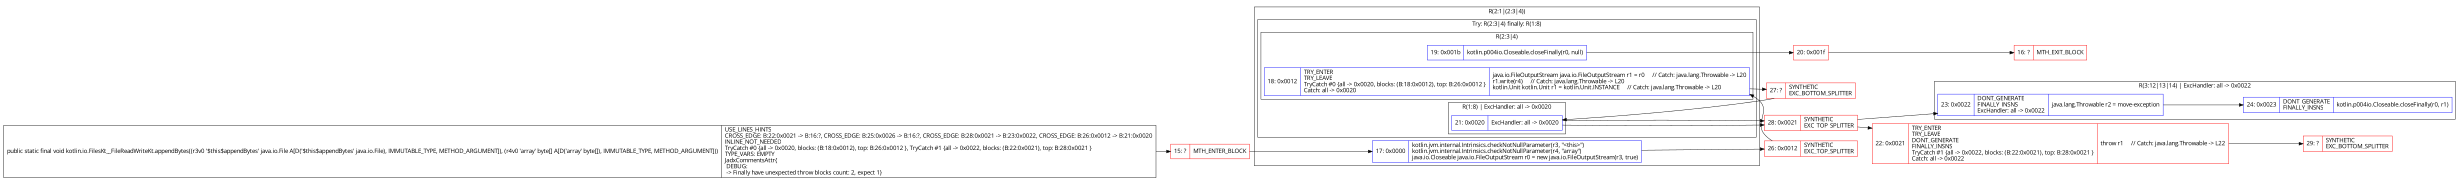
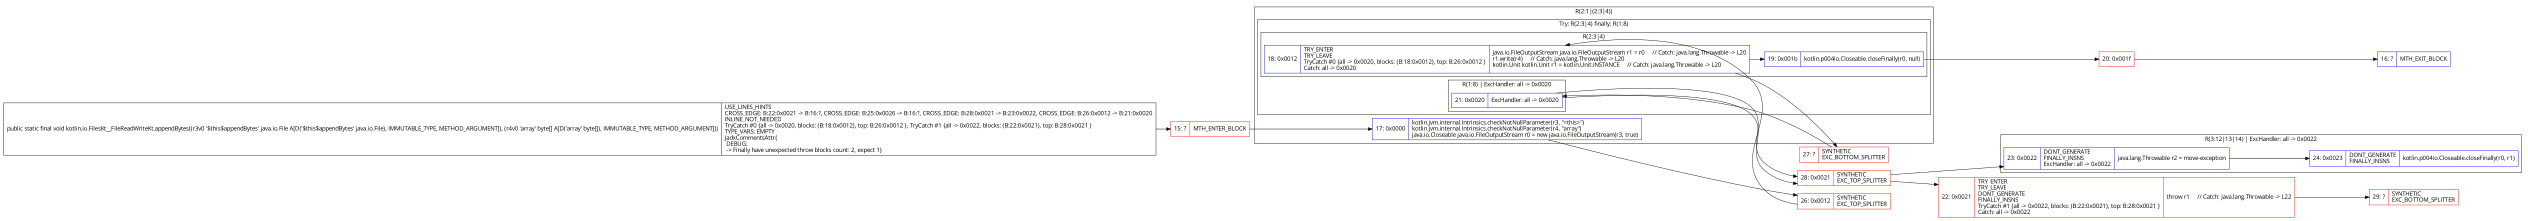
node "16: ?": color red -> blue
edge "18: 0x0012" -> "19: 0x001b": added
